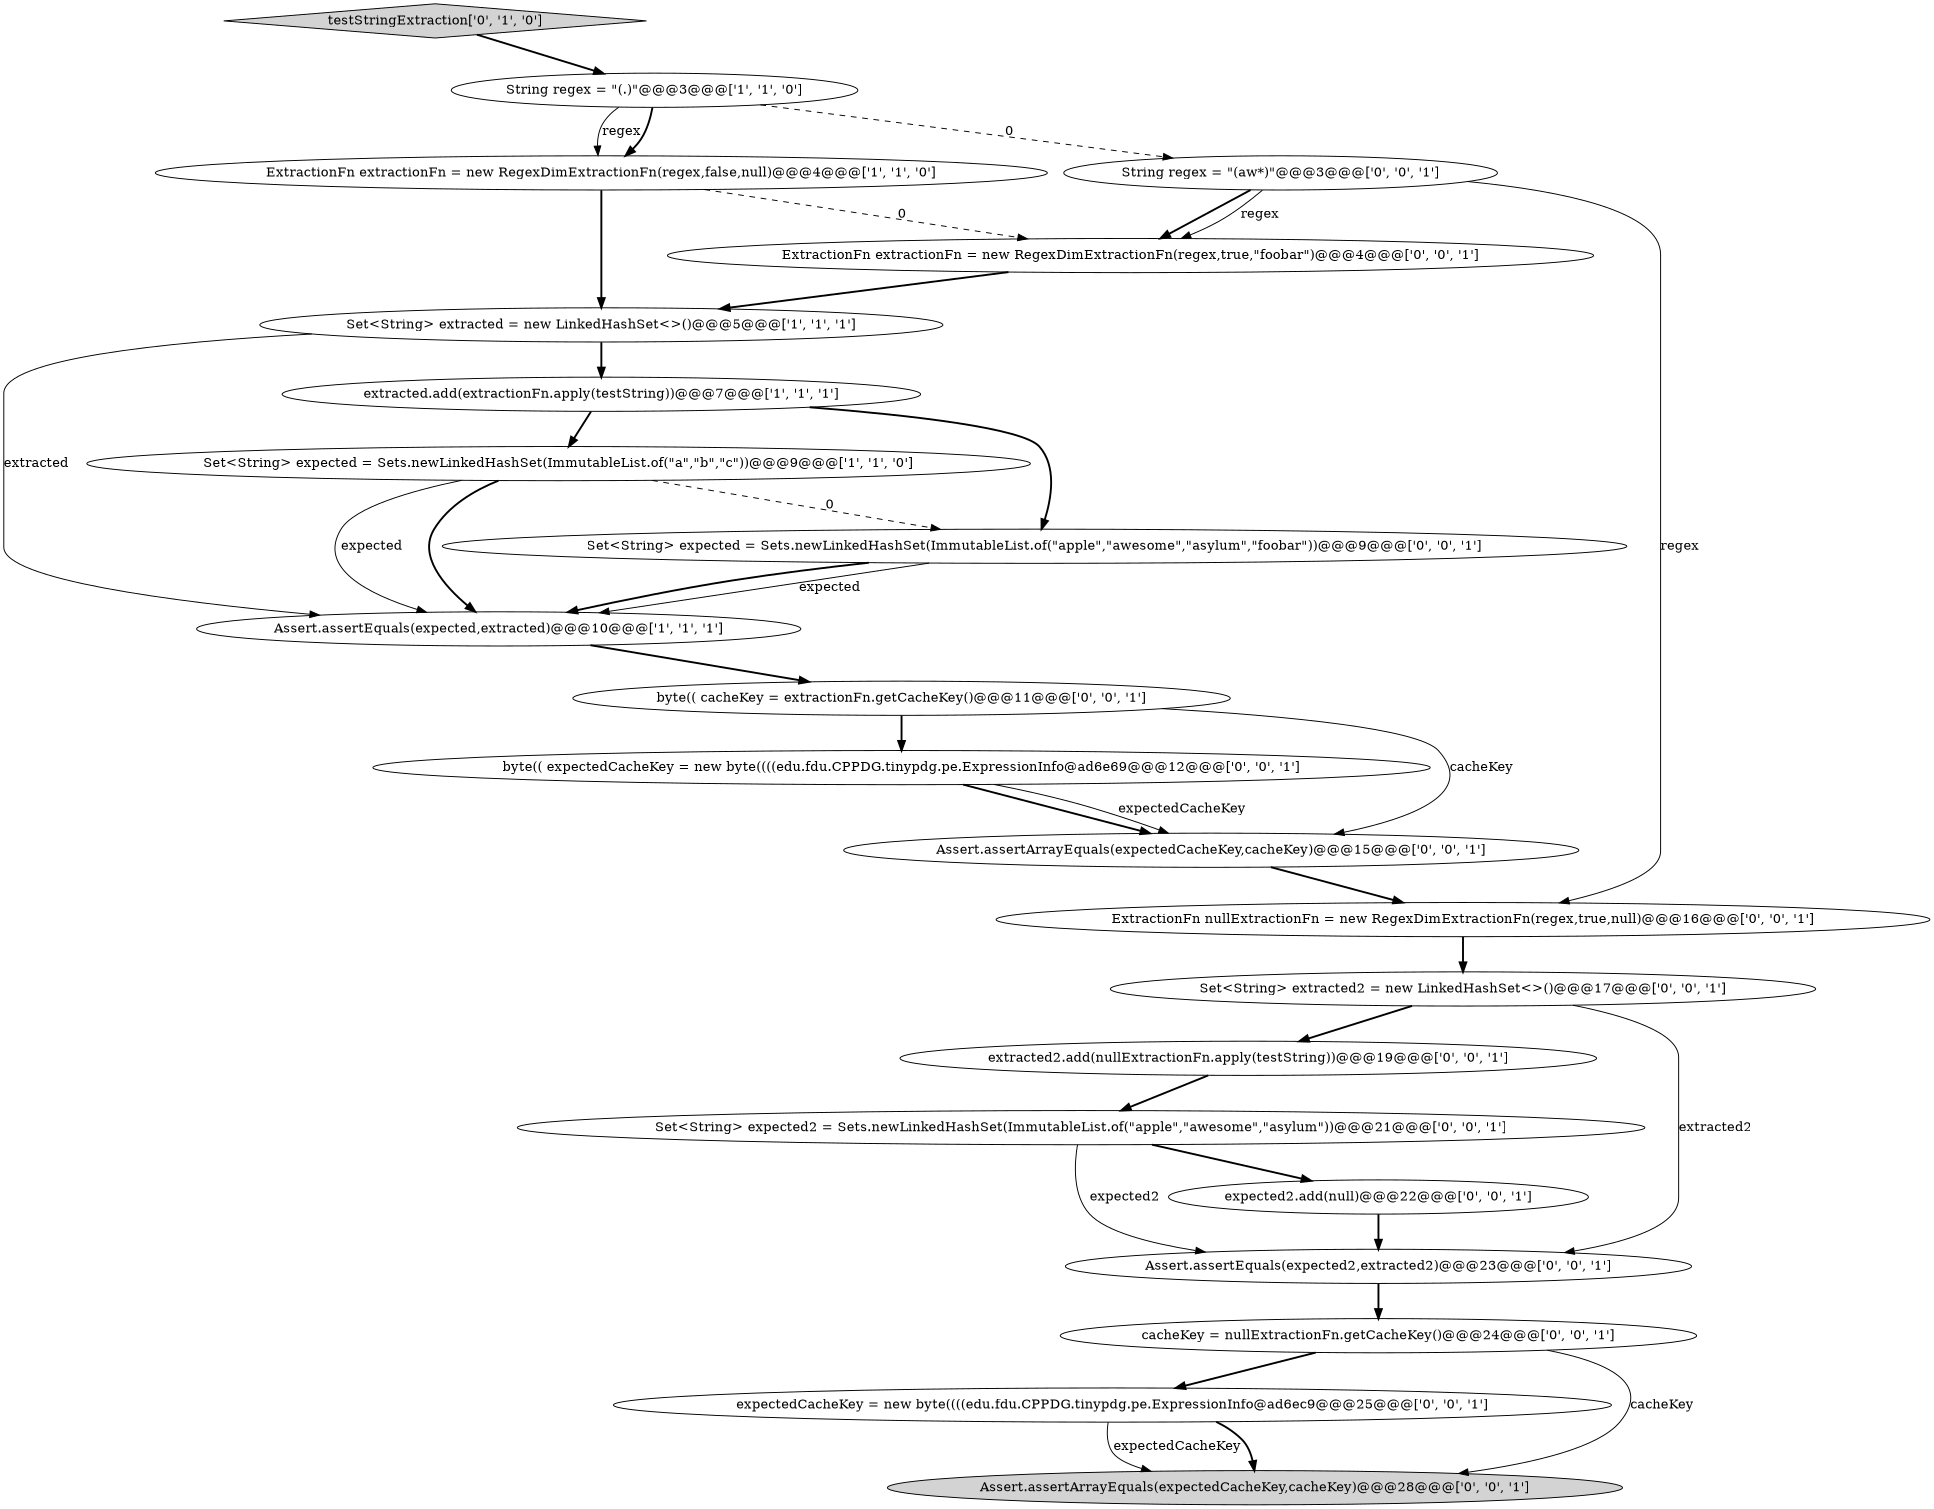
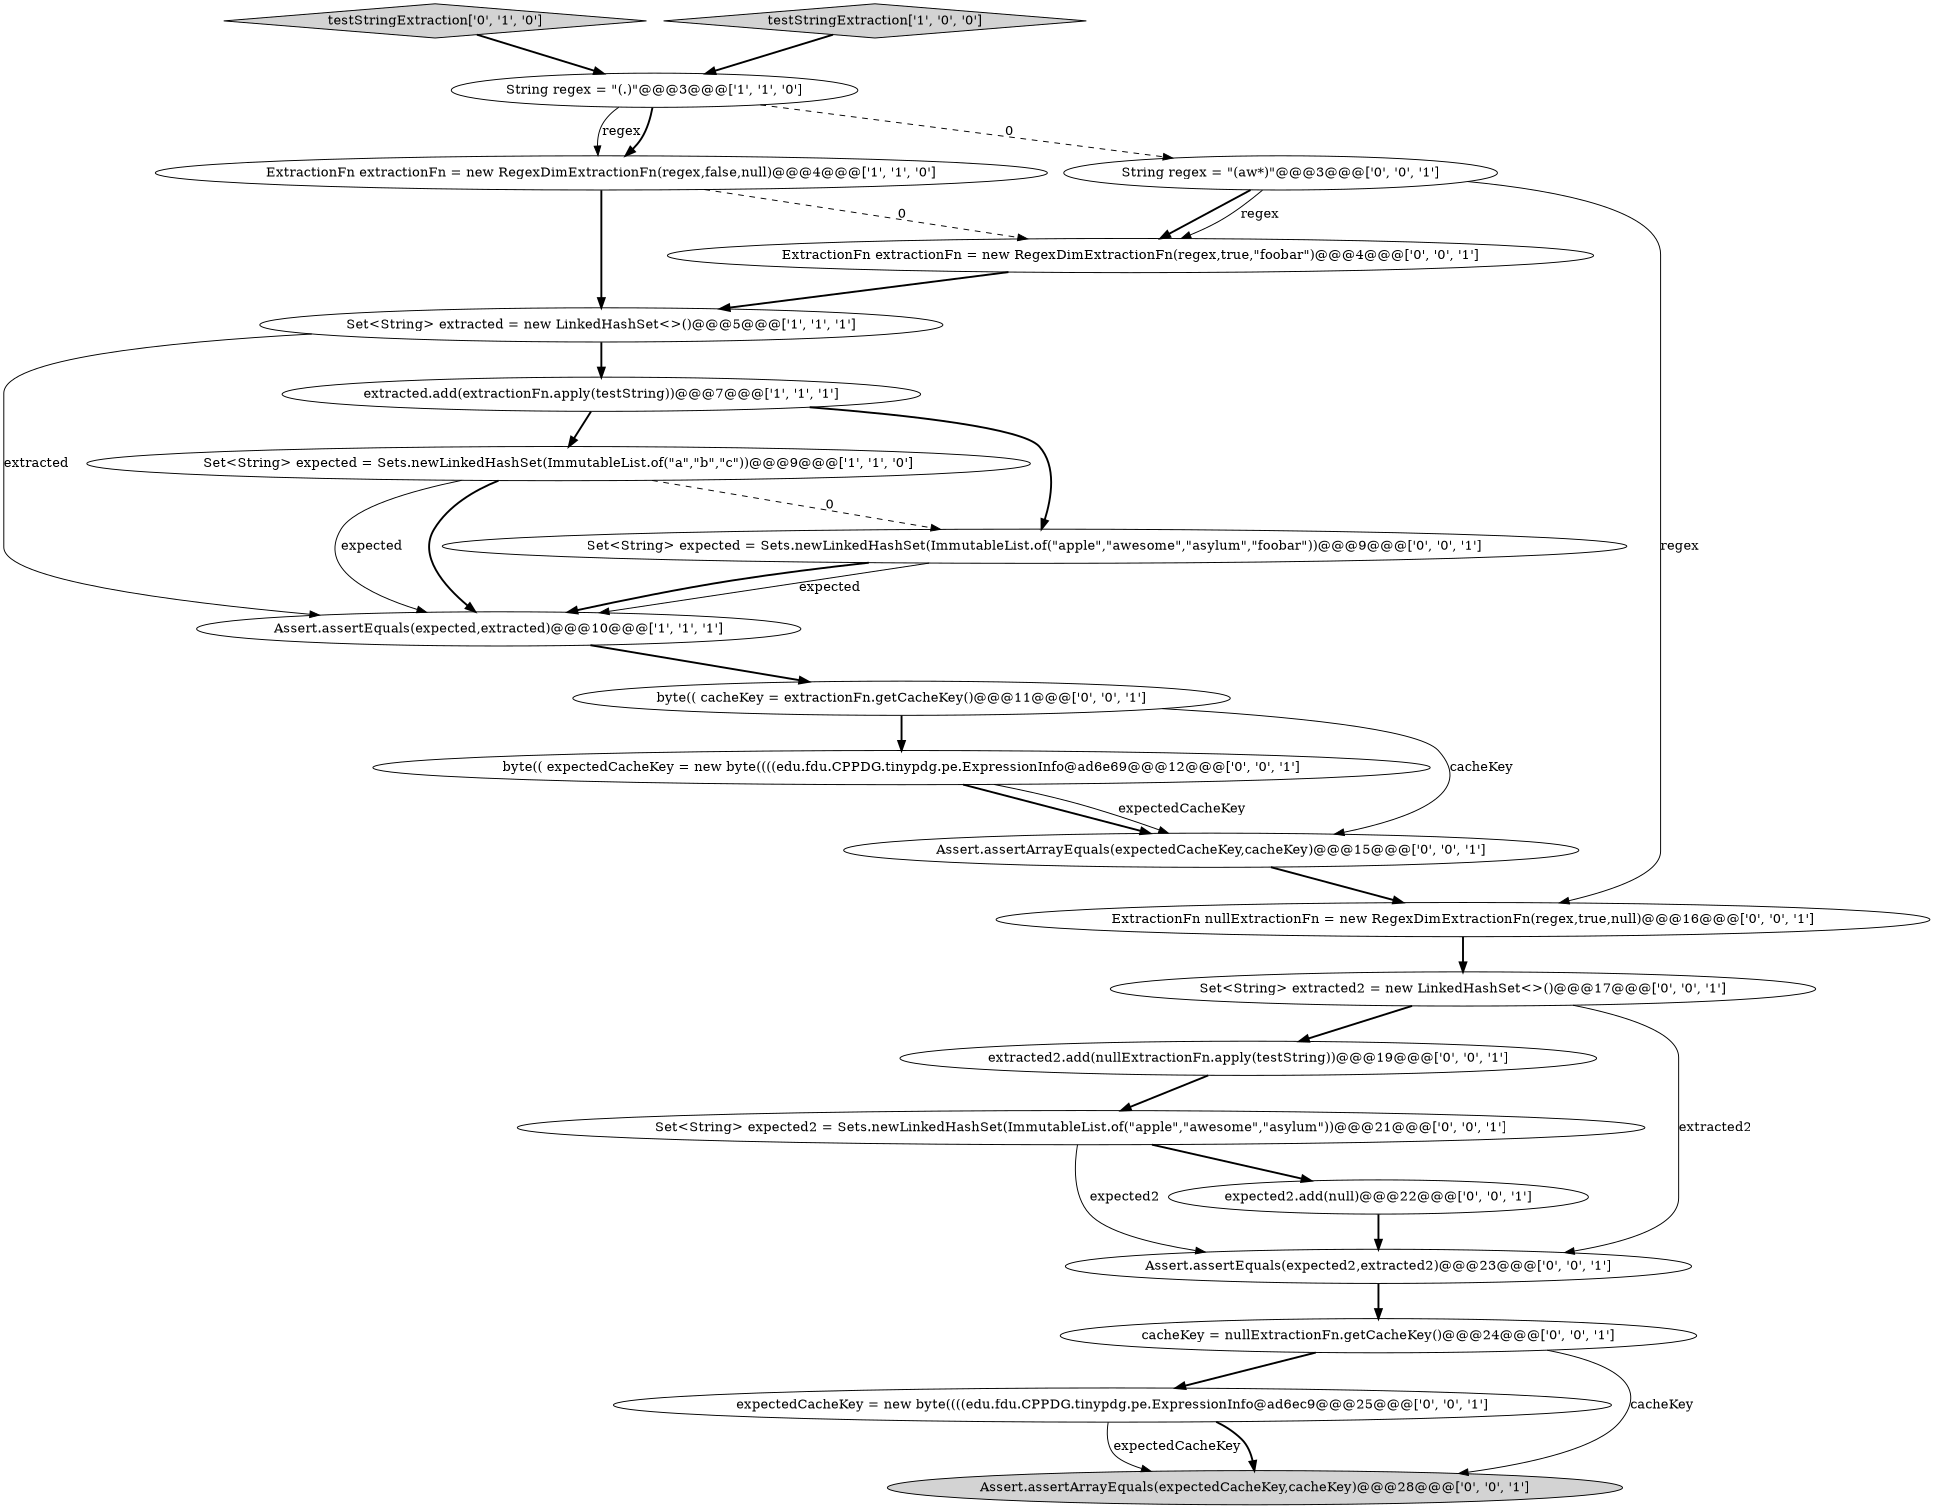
node "testStringExtraction['1', '0', '0']": added
